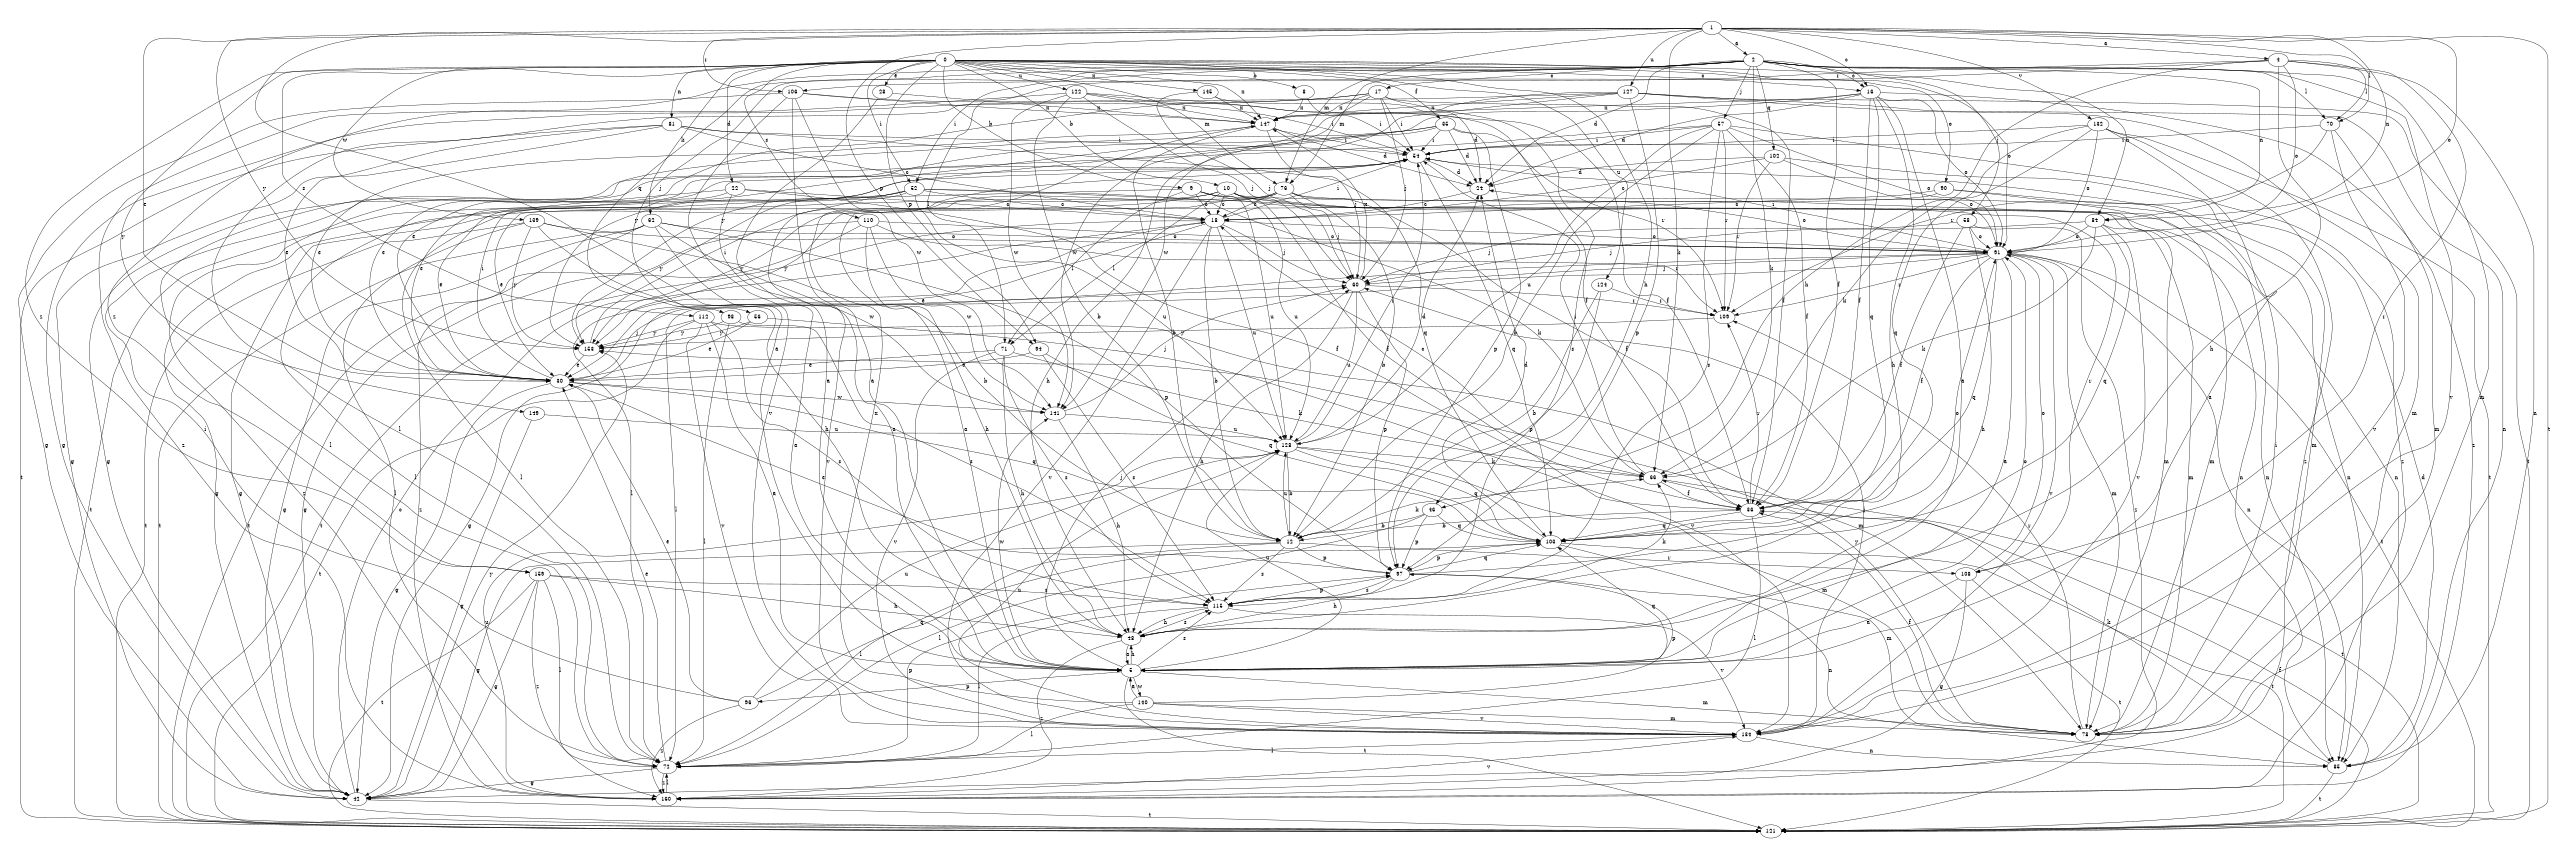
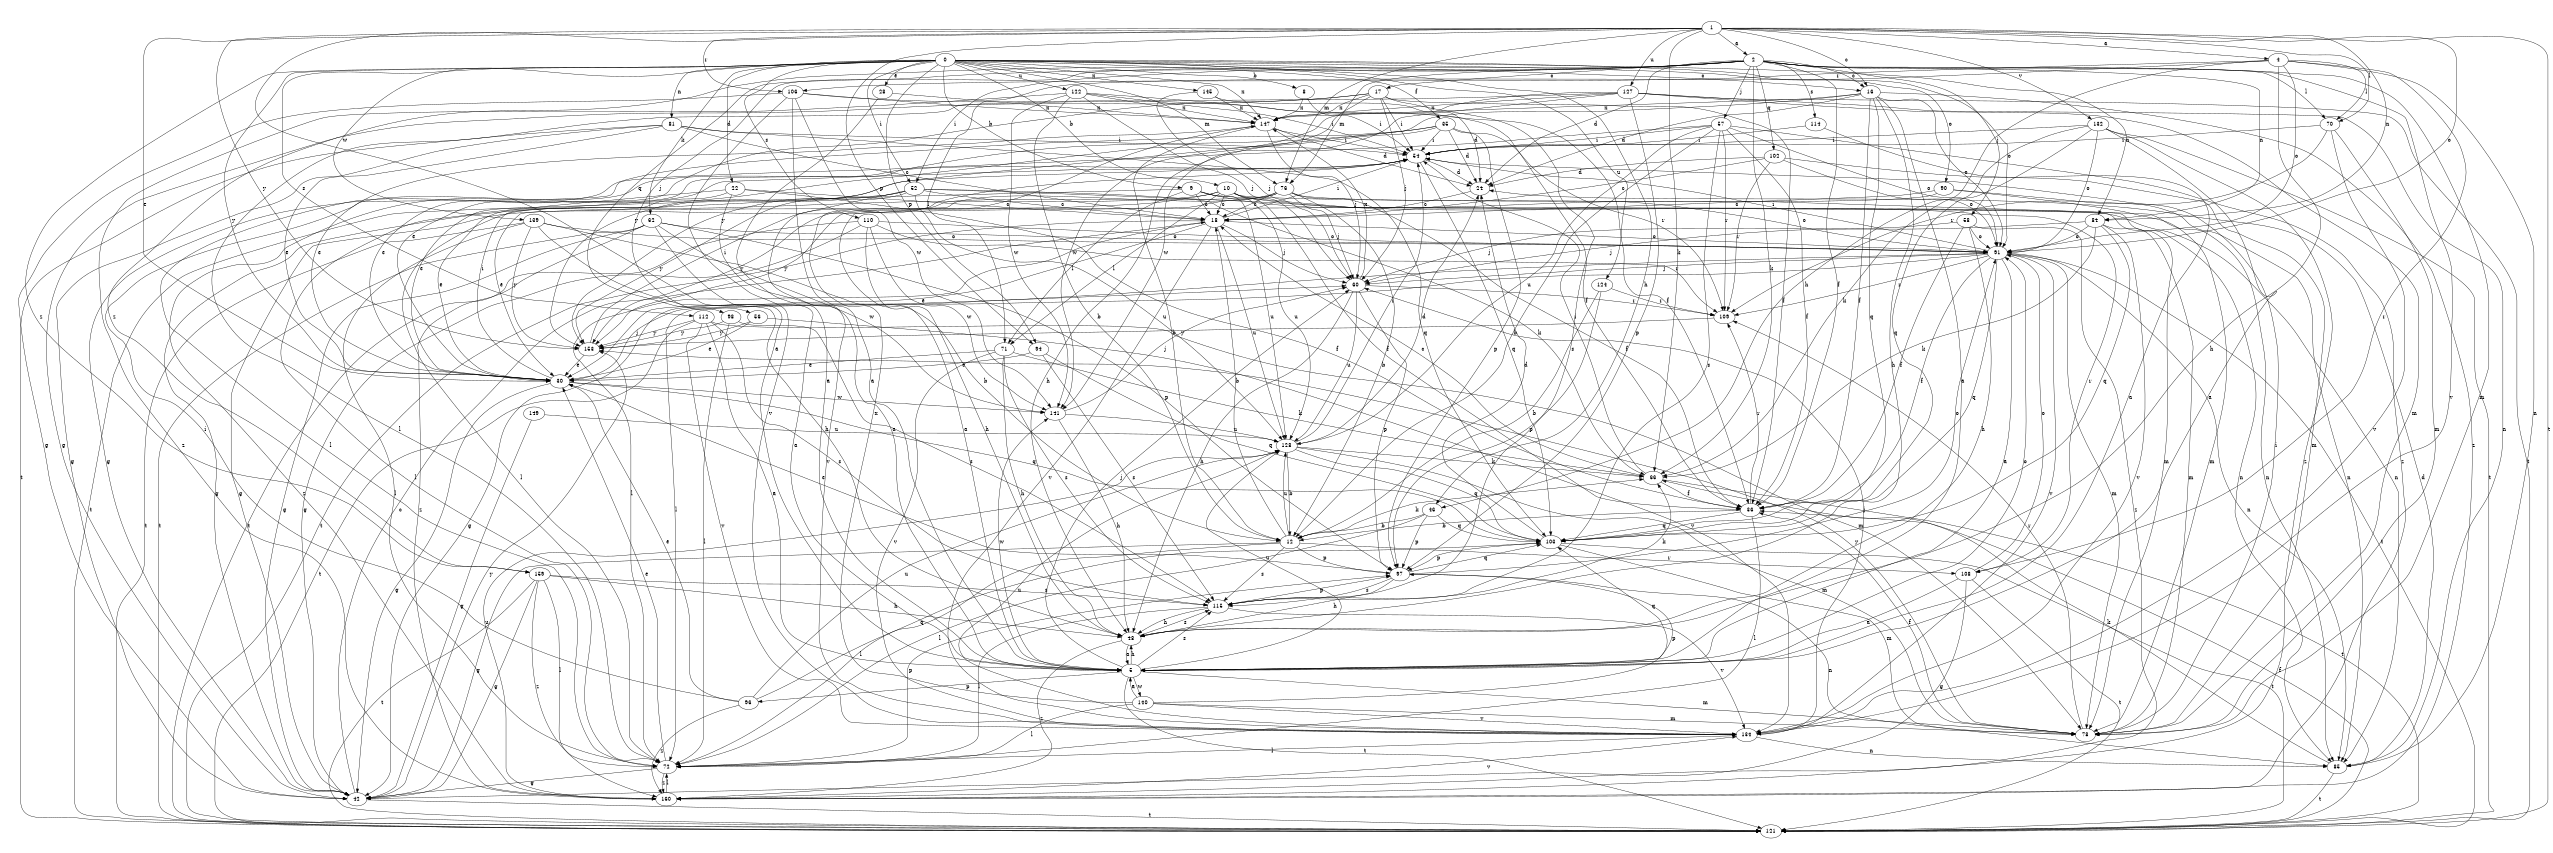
edge "0" -> "149": now "0" -> "30"
node "114": added
edge "18" -> "12": reversed
